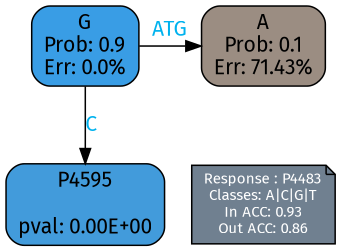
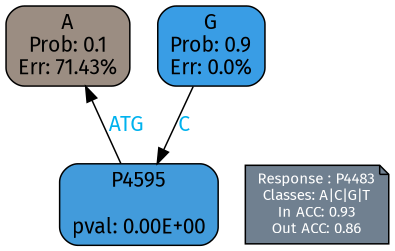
edge "G Prob: 0.9 Err: 0.0%" -> "A Prob: 0.1 Err: 71.43%": now "P4595 pval: 0.00E+00" -> "A Prob: 0.1 Err: 71.43%"
